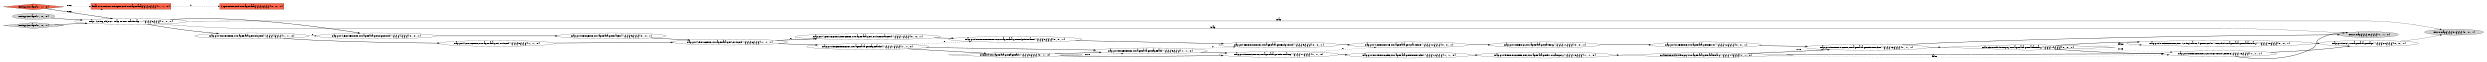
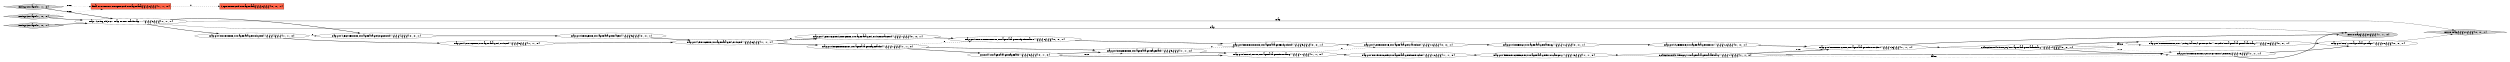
node "entity2Storage['0', '1', '0']": fillcolor tomato -> lightgray
node "entity2Storage['1', '0', '0']": shape ellipse -> diamond
node "return map@@@21@@@['0', '0', '1']": shape ellipse -> diamond
node "nonNull(storageData.getPagePath())@@@8@@@['0', '1', '0']": shape diamond -> ellipse
